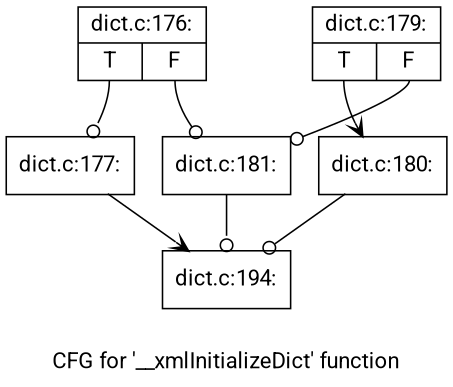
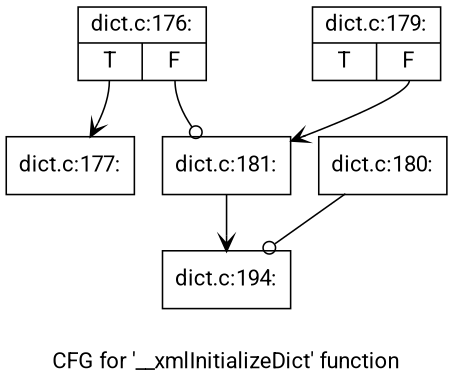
edge "dict.c:176:" -> "dict.c:177:": arrowhead odot -> vee
edge "dict.c:179:" -> "dict.c:180:": removed
edge "dict.c:179:" -> "dict.c:181:": arrowhead odot -> vee
edge "dict.c:181:" -> "dict.c:194:": arrowhead odot -> vee
edge "dict.c:177:" -> "dict.c:194:": removed
